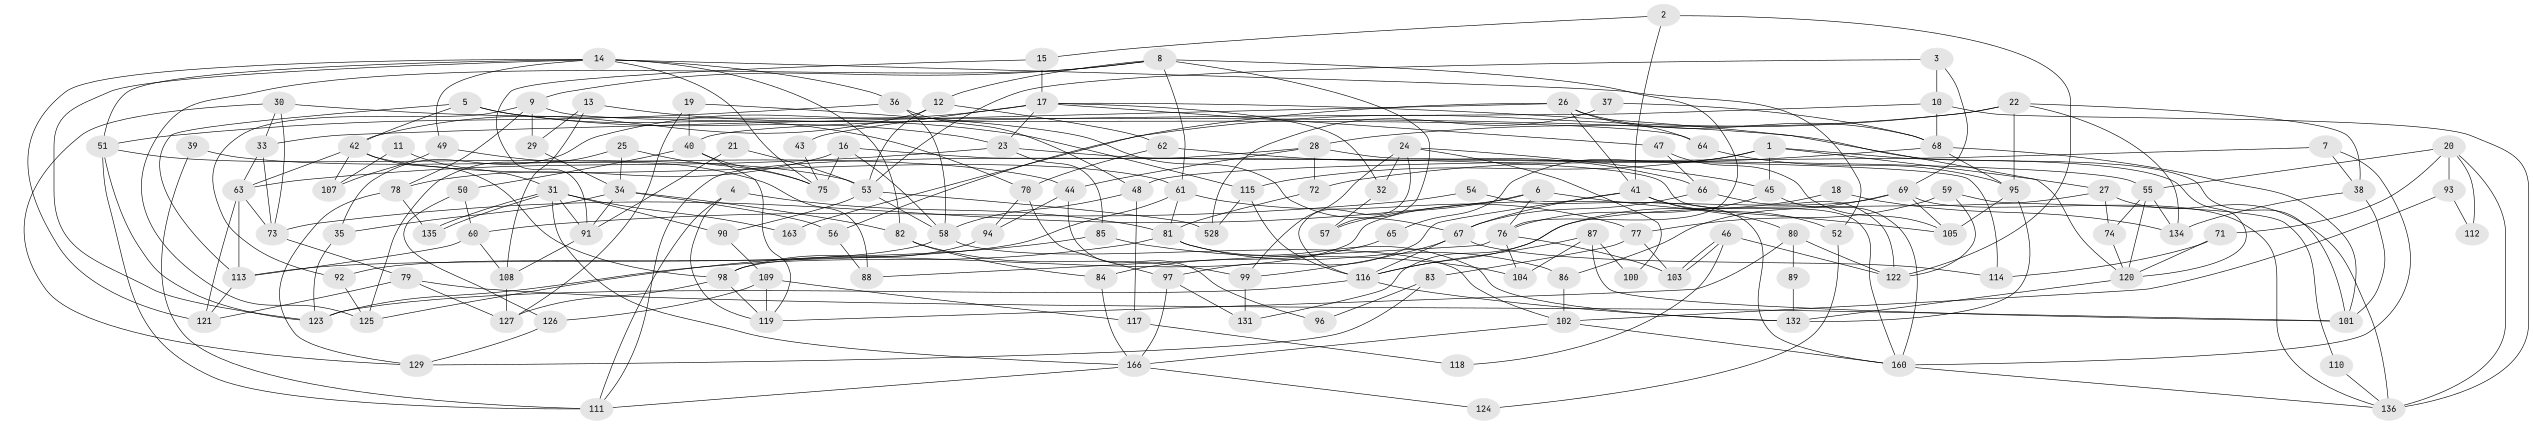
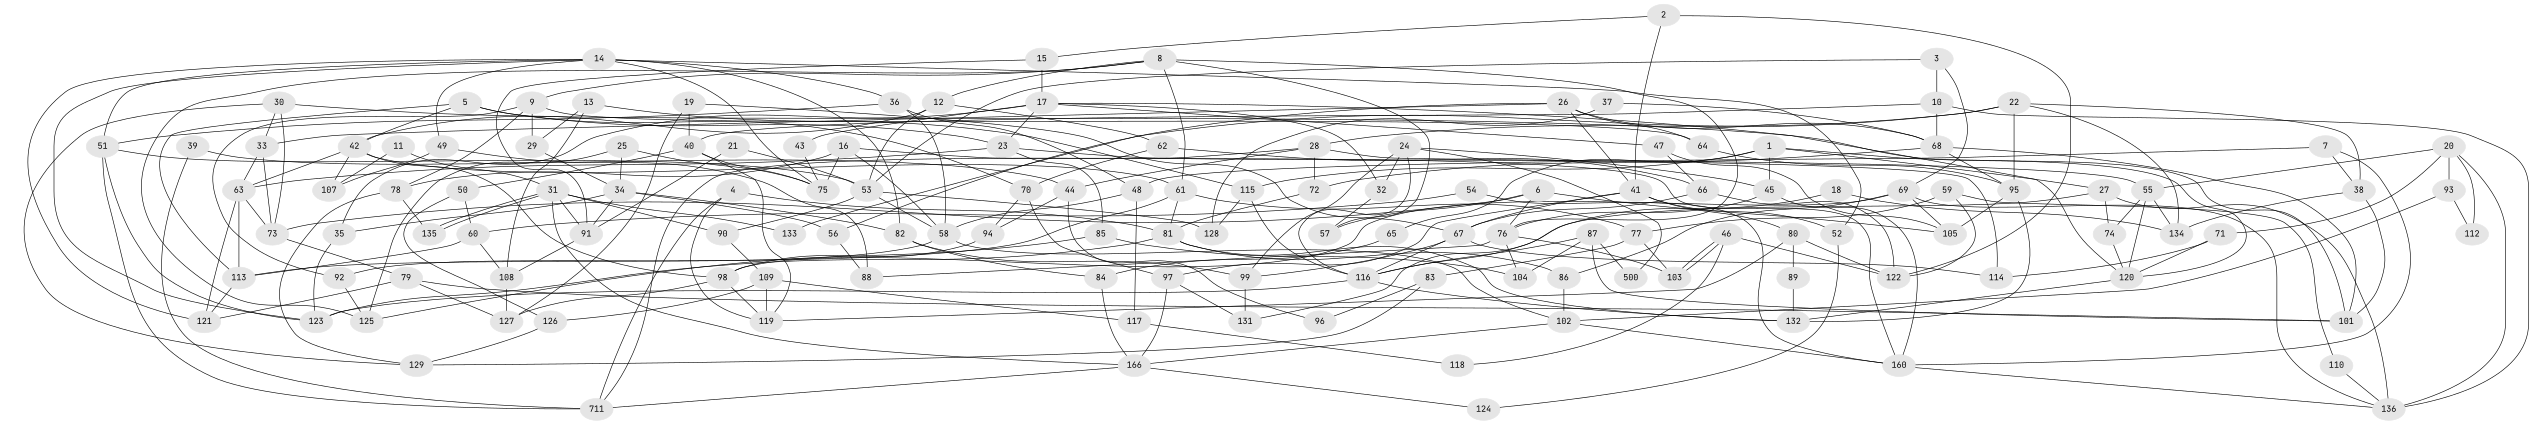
node "163": label "163" -> "133"
node "528": label "528" -> "128"
node "100": label "100" -> "500"
node "111": label "111" -> "711"
